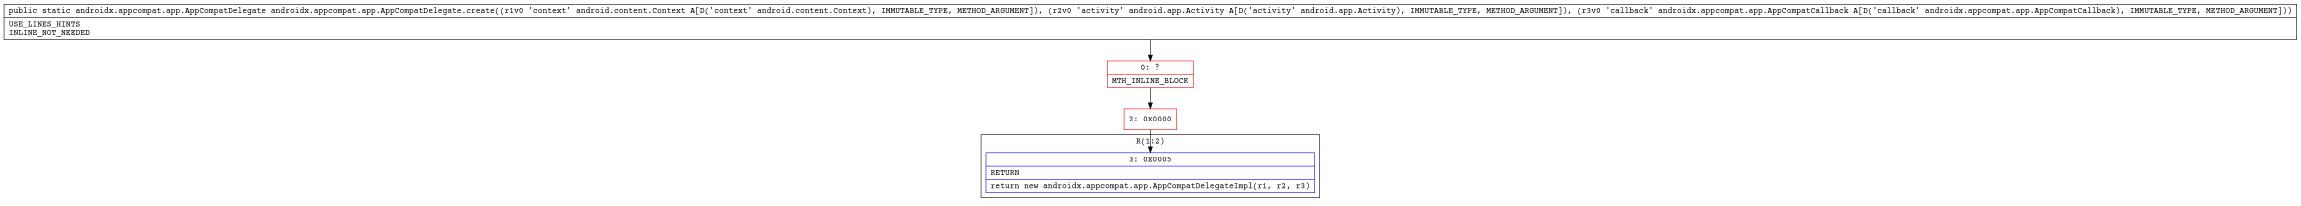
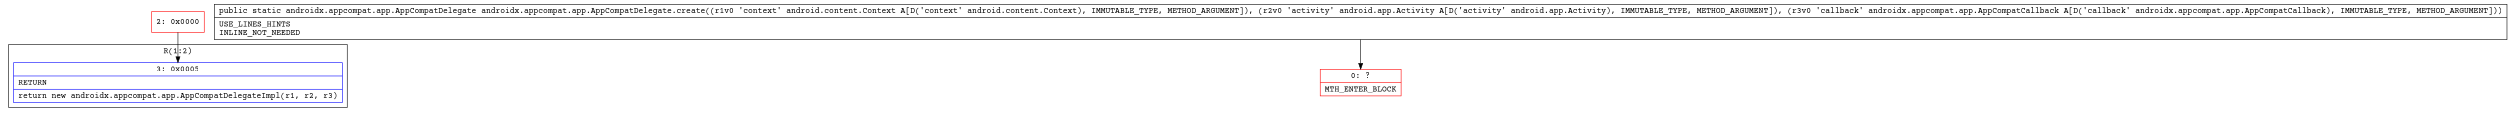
node "0: ?": text "MTH_INLINE_BLOCK" -> "MTH_ENTER_BLOCK"
edge "0: ?" -> "2: 0x0000": removed
